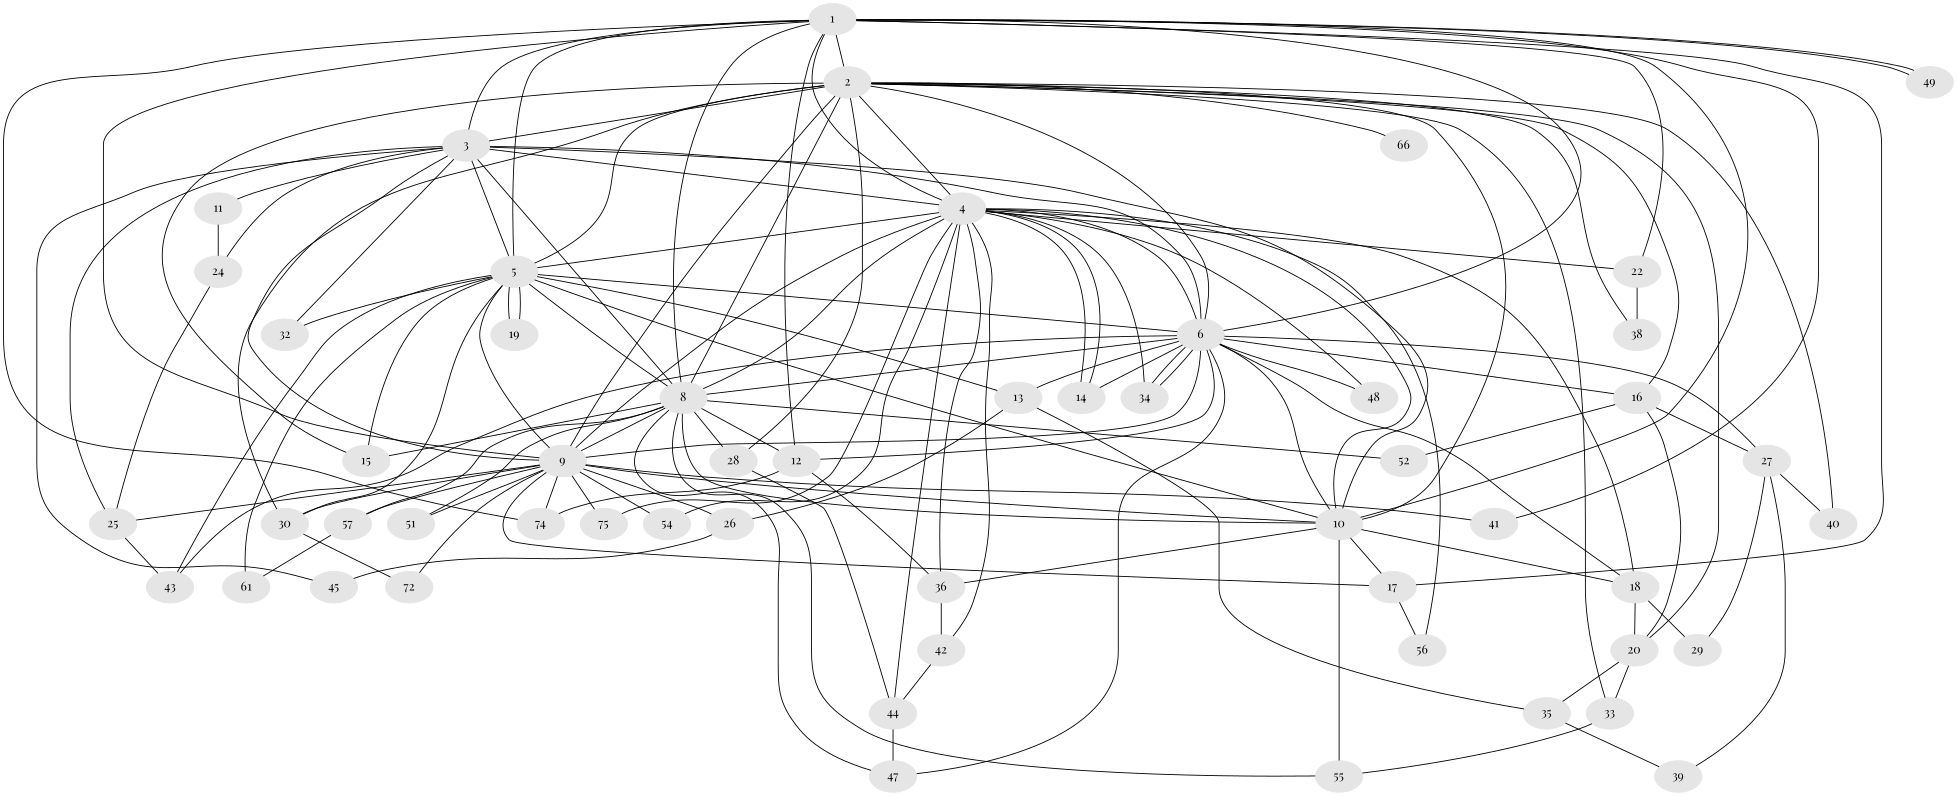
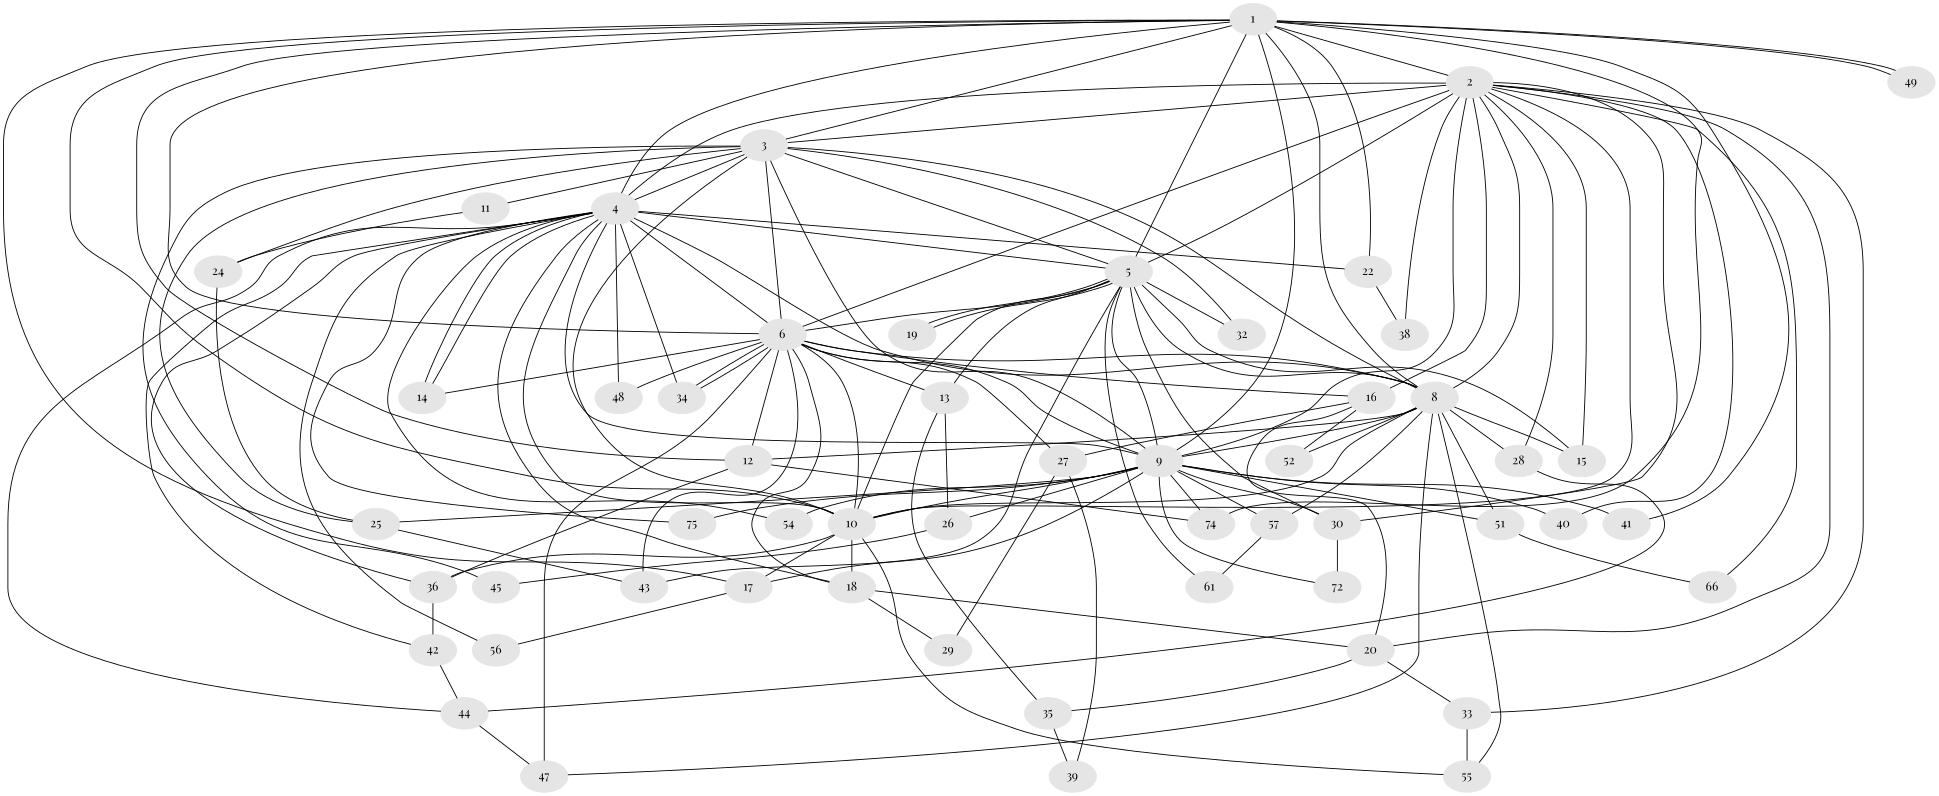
edge "27" -- "40": now "9" -- "40"
edge "51" -- "66": added
